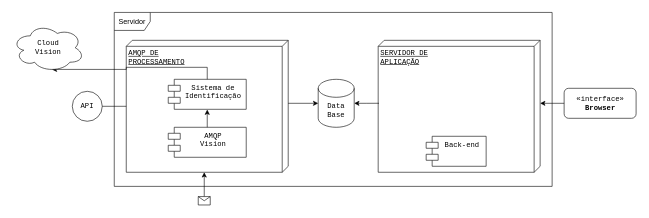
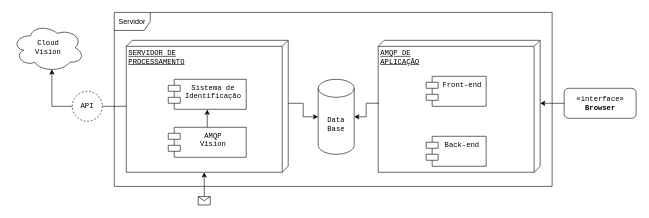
node "AMQP DE PROCESSAMENTO": label "AMQP DE PROCESSAMENTO" -> "SERVIDOR DE PROCESSAMENTO"
node "SERVIDOR DE APLICAÇÃO": label "SERVIDOR DE APLICAÇÃO" -> "AMQP DE APLICAÇÃO"
edge "Sistema de Identificação" -> "Cloud Vision": now "API" -> "Cloud Vision"
node "Front-end": added
node "Data Base": size 36x48 -> 36x75
node "API": style solid -> dashed
